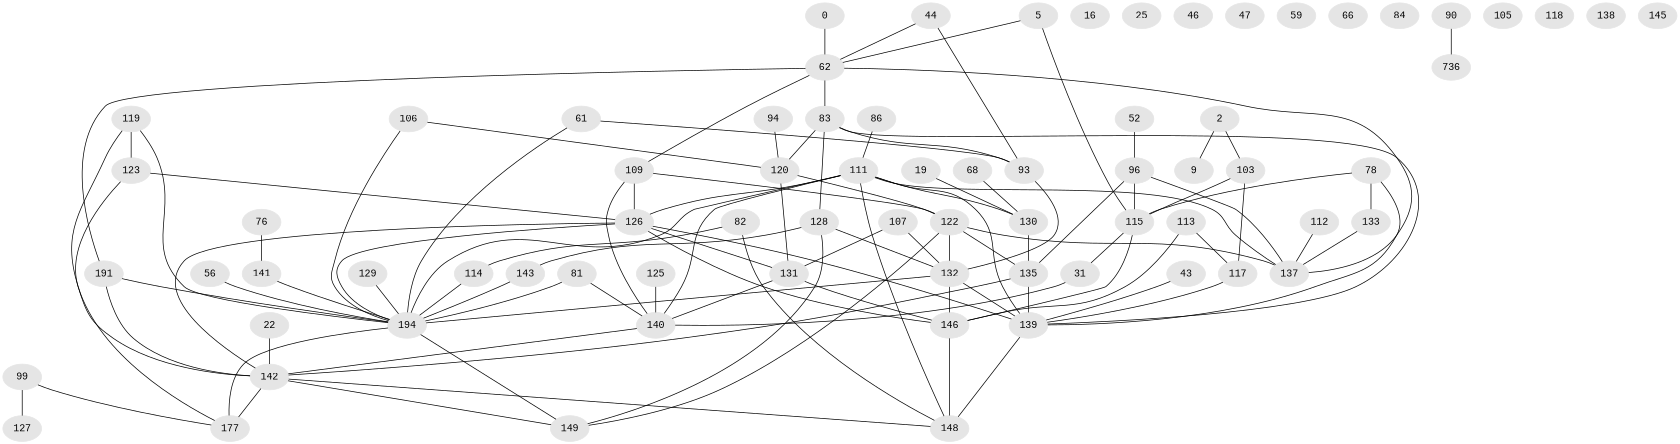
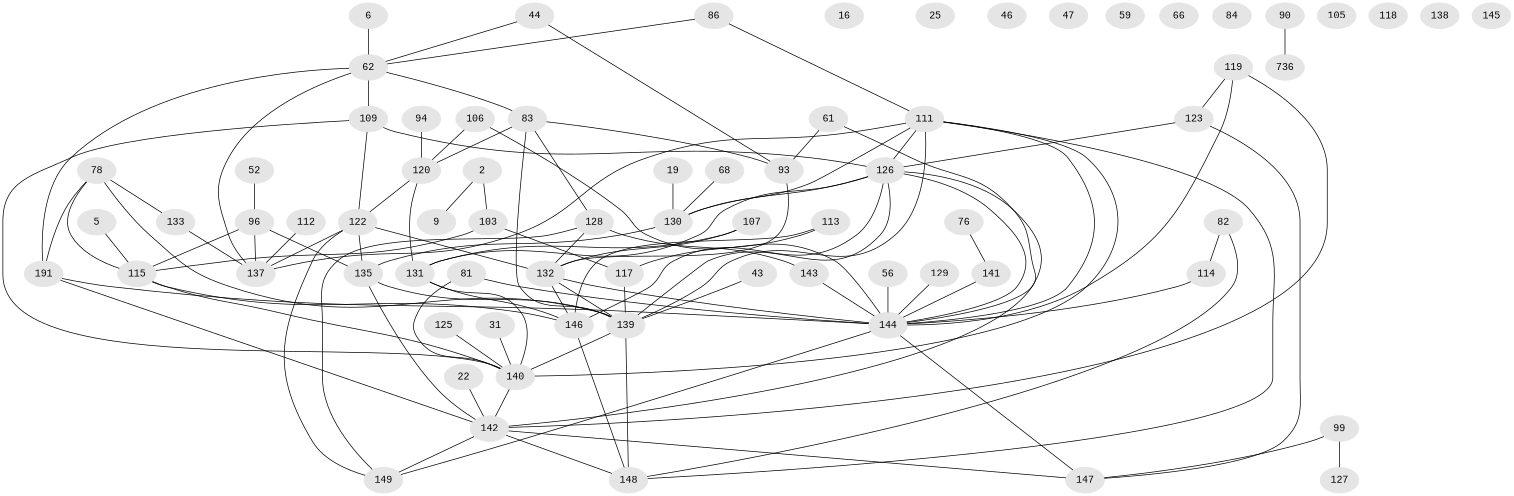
node "0": label "0" -> "6"
edge "5" -- "62": now "86" -- "62"
edge "126" -- "130": added
edge "78" -- "191": added
edge "115" -- "31": now "115" -- "140"
node "194": label "194" -> "144"
edge "139" -- "140": added
node "177": label "177" -> "147"
